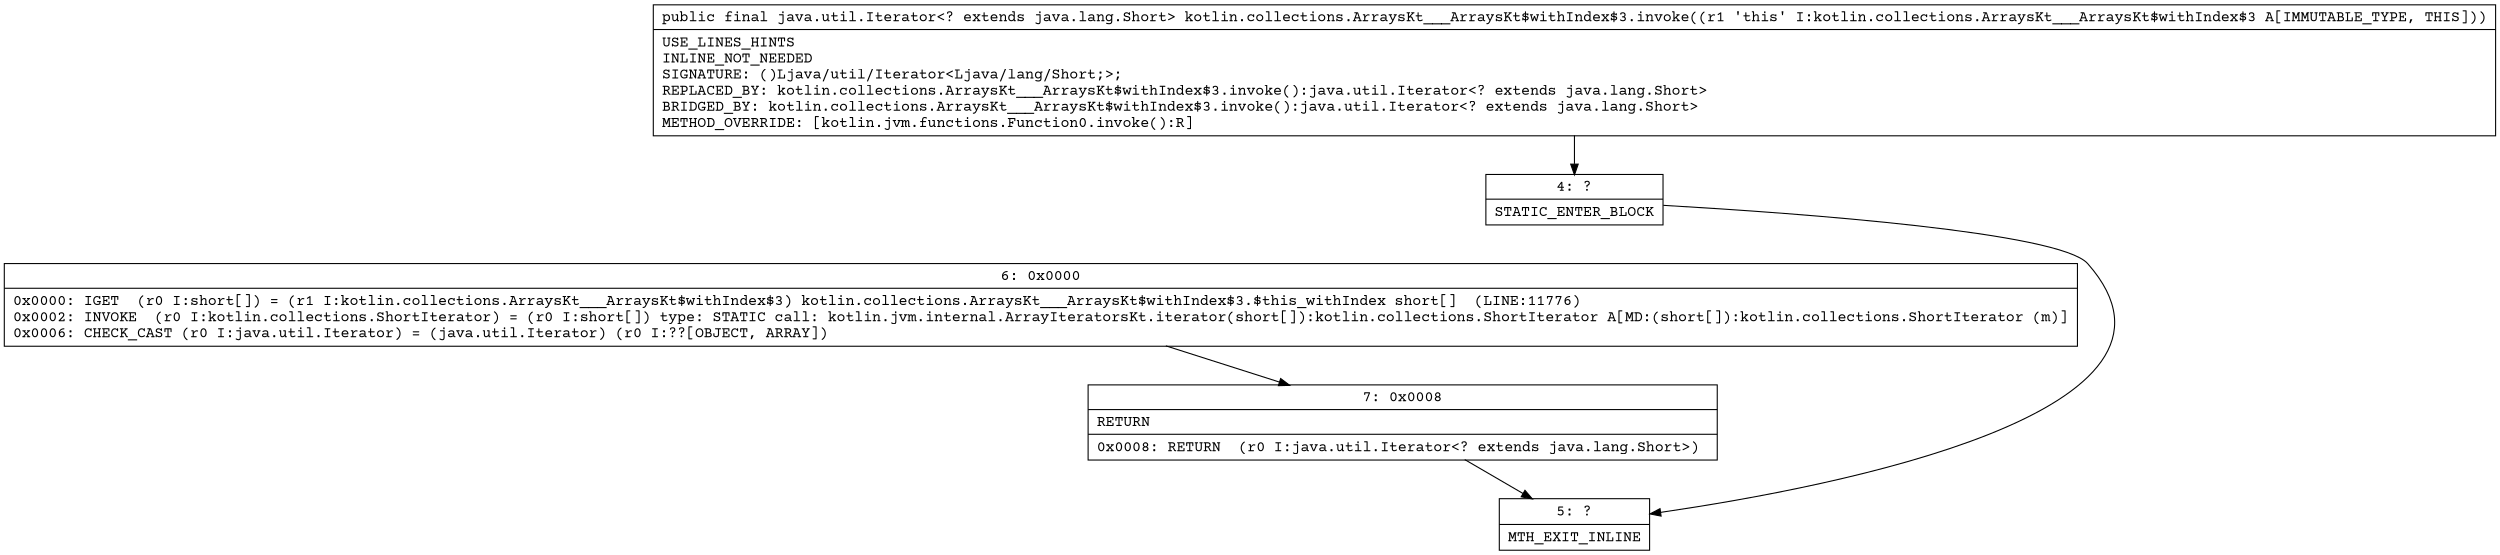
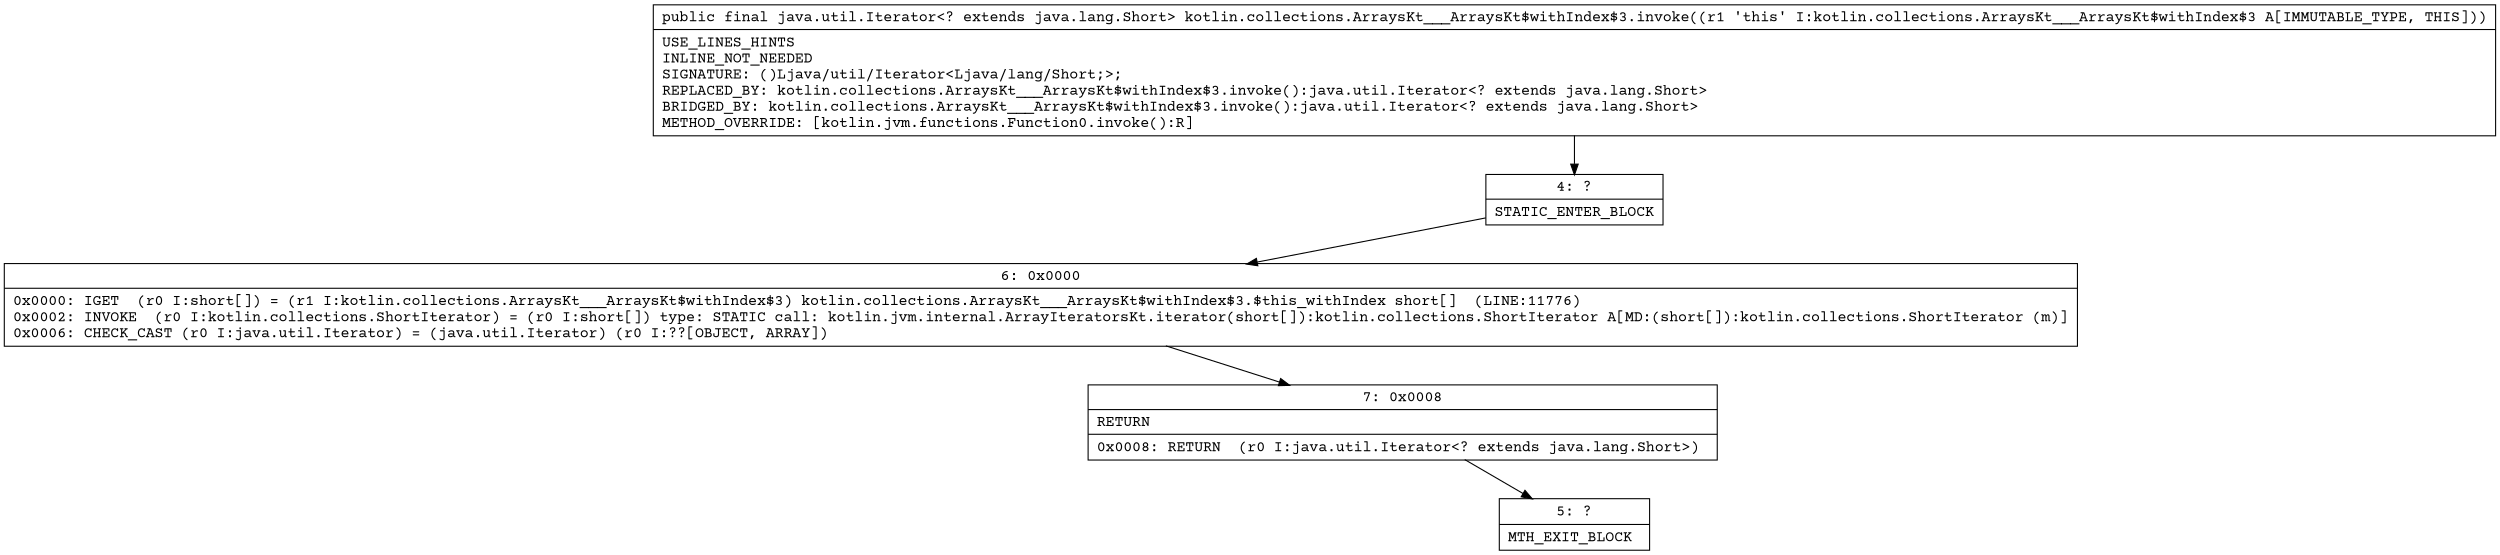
edge "4: ?" -> "5: ?": now "4: ?" -> "6: 0x0000"
node "5: ?": text "MTH_EXIT_INLINE" -> "MTH_EXIT_BLOCK"
